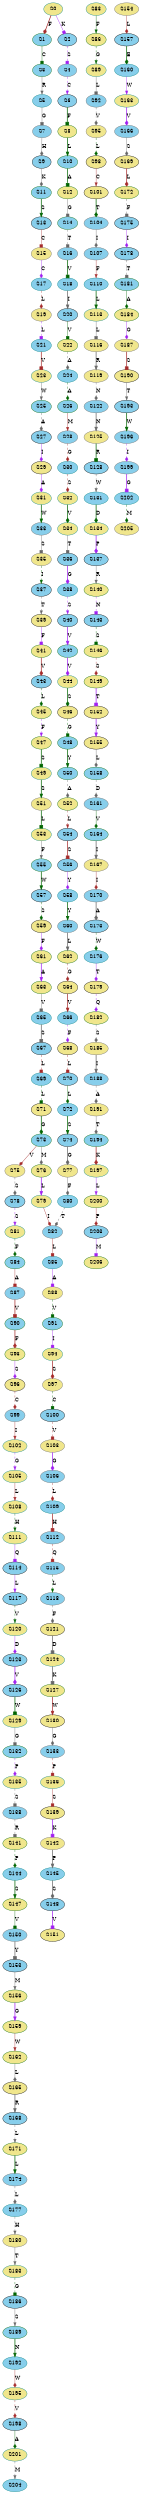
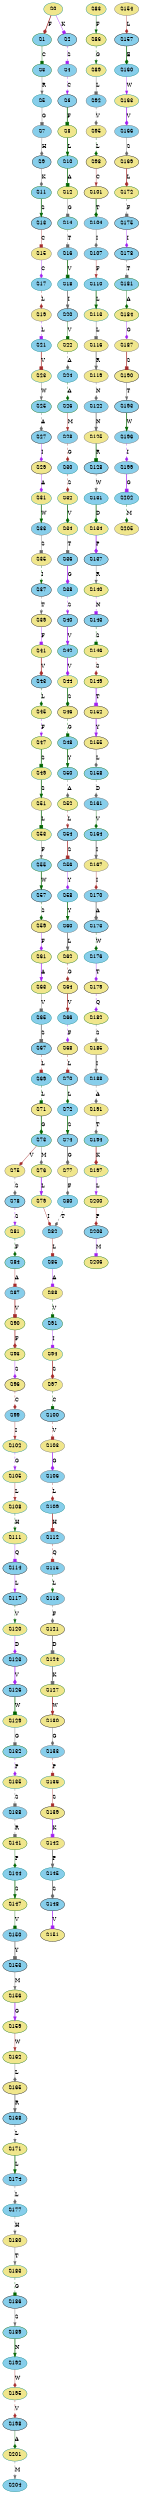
node "S90": fillcolor skyblue -> khaki
edge "S141" -> "S144": style dashed -> solid
